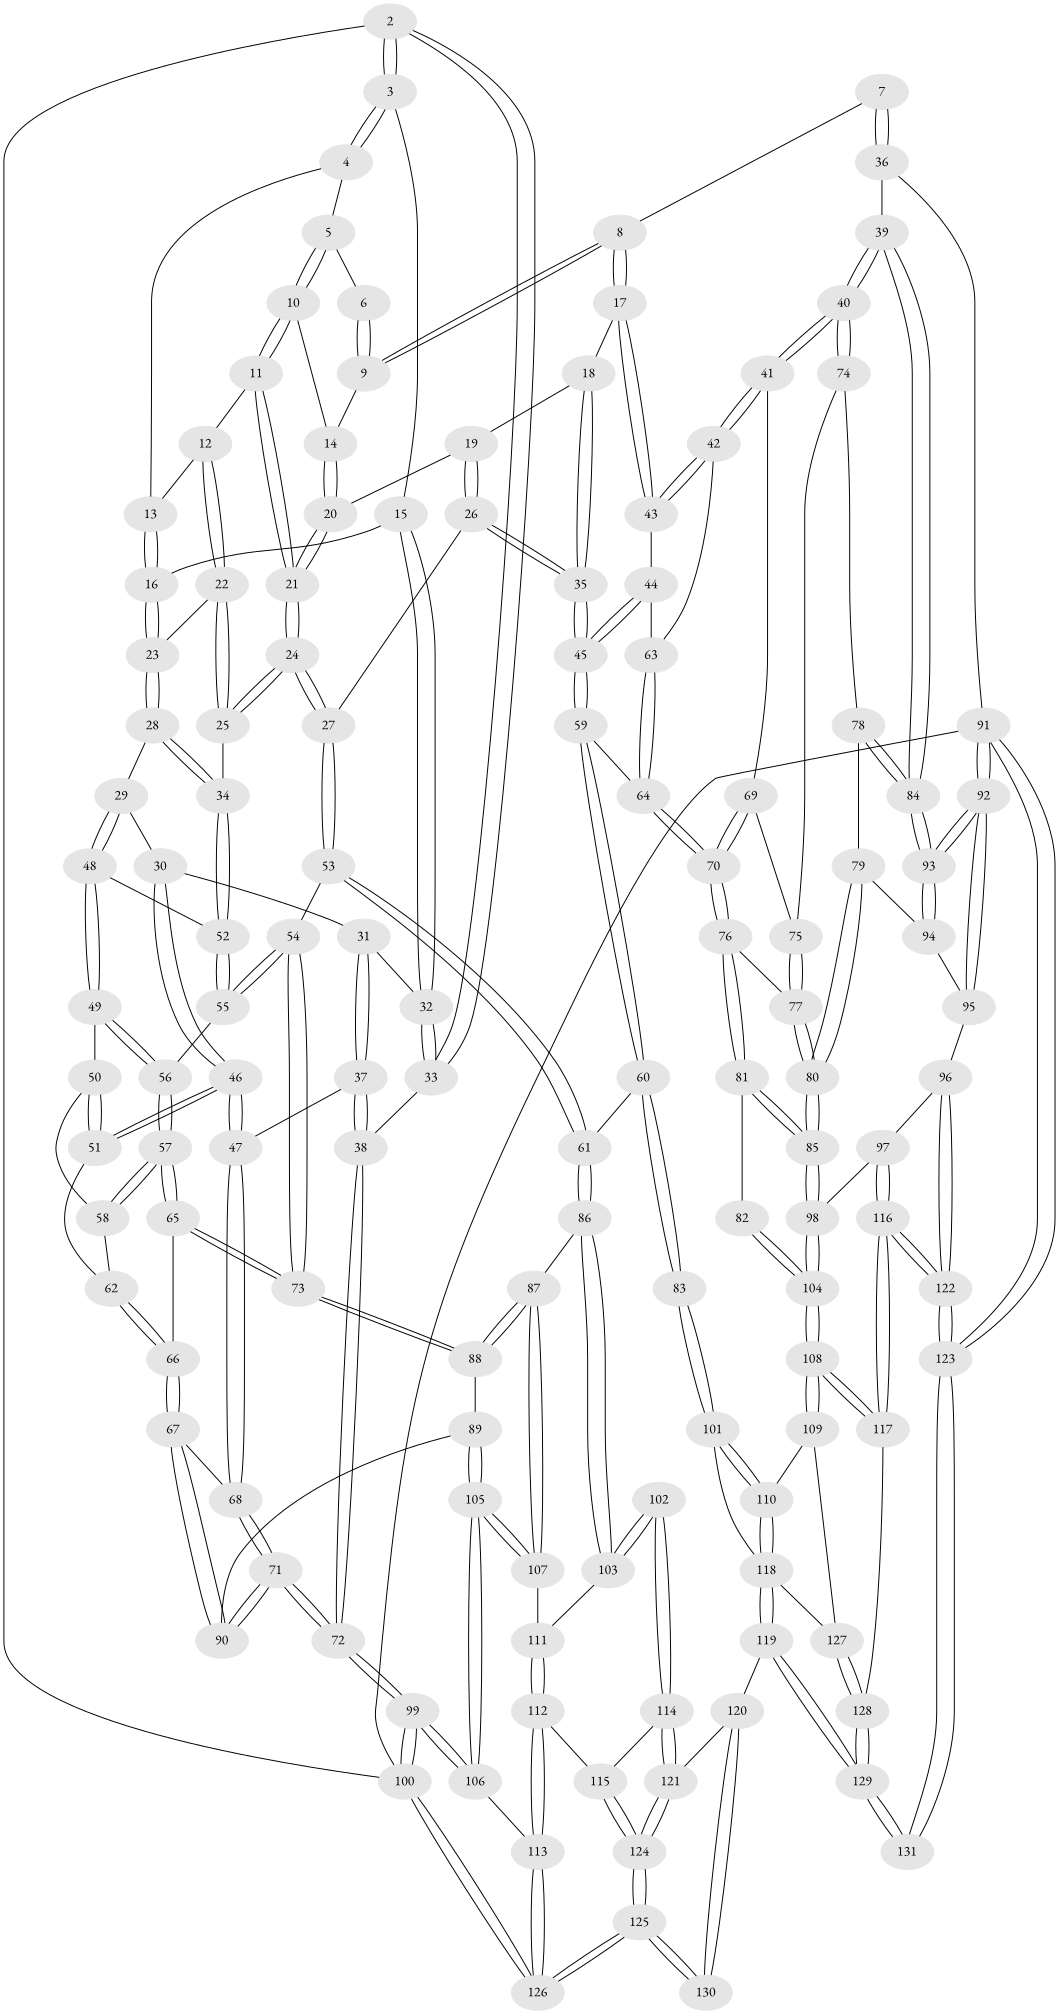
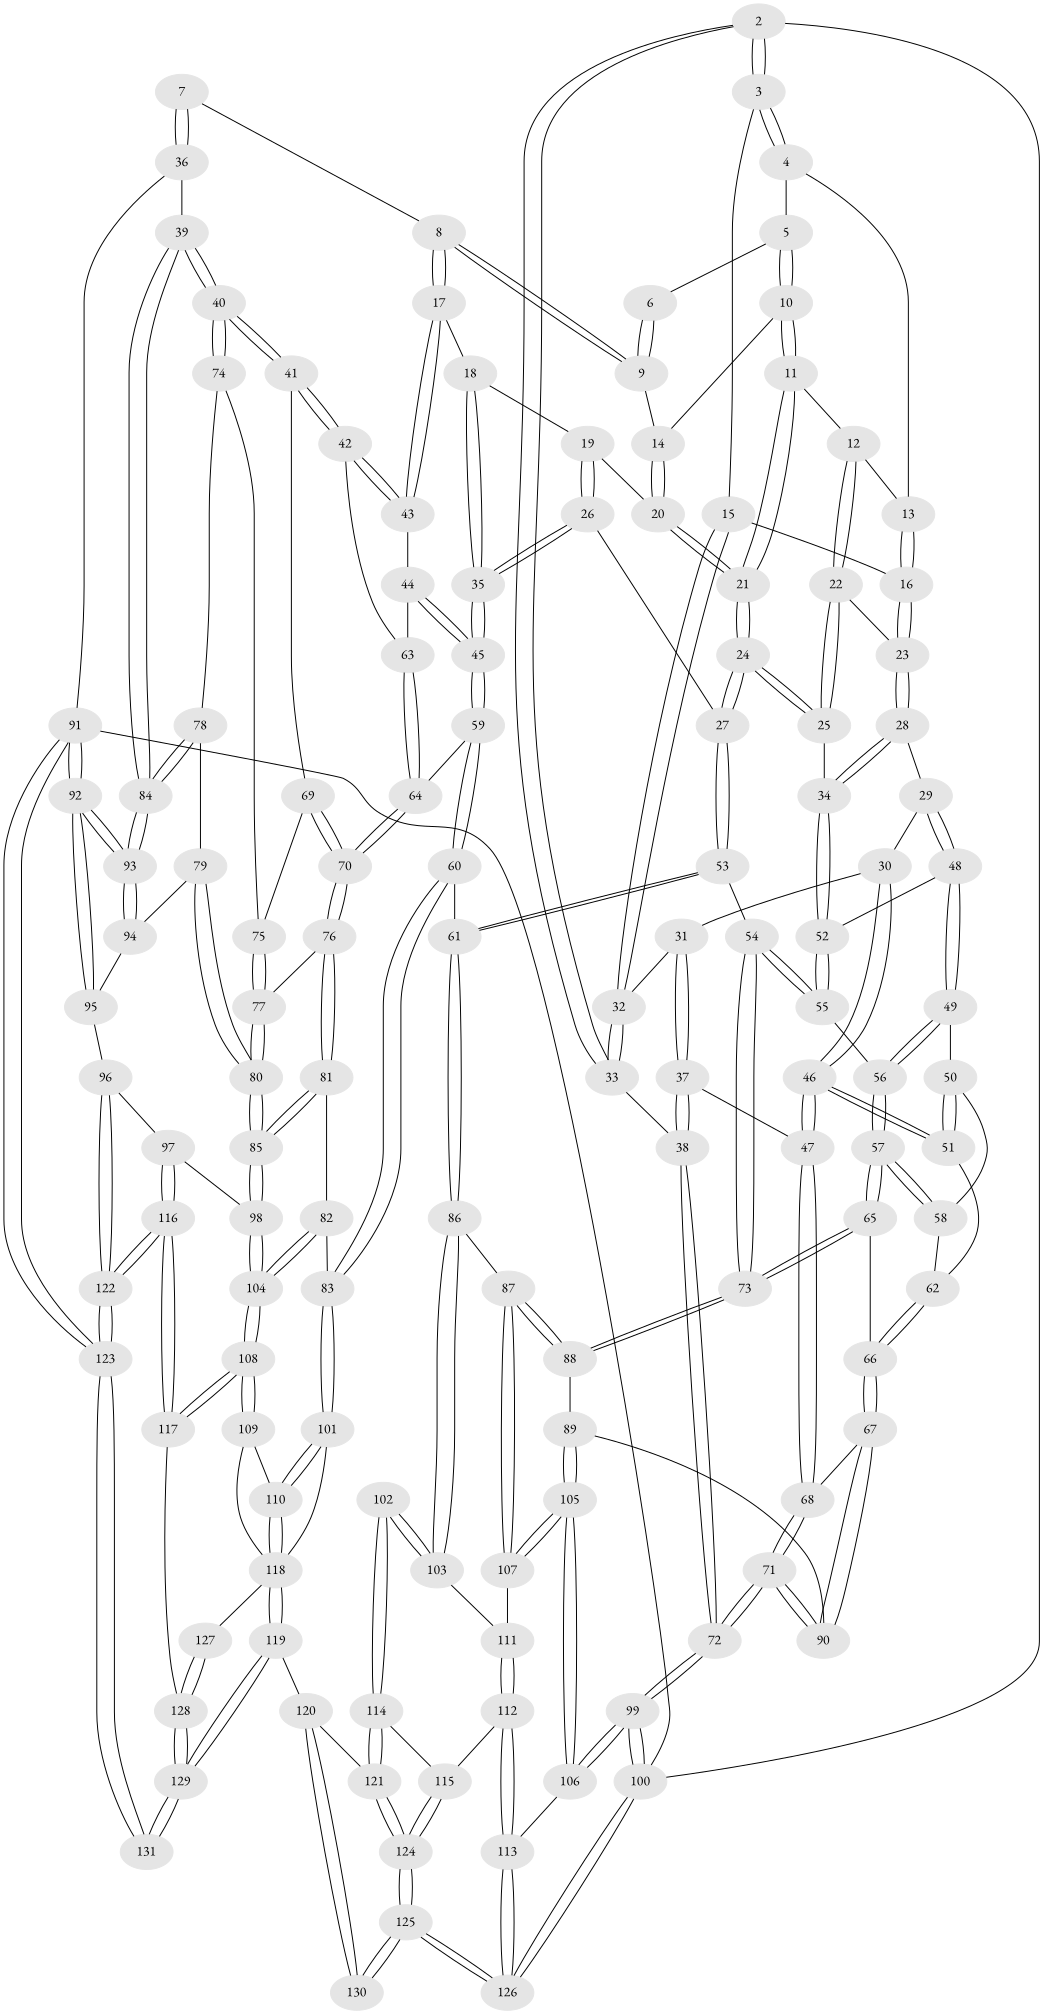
edge "82" -- "83": added
edge "109" -- "127": now "109" -- "118"
